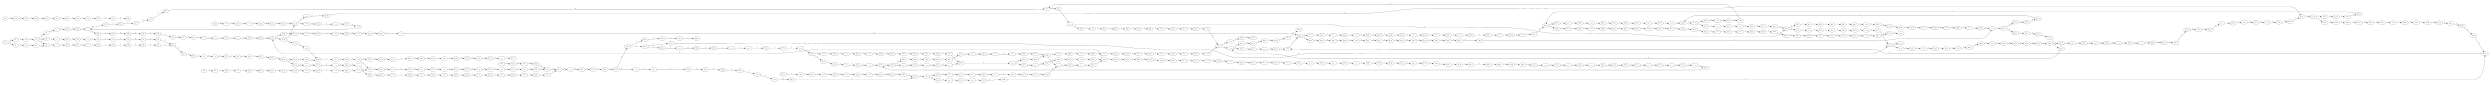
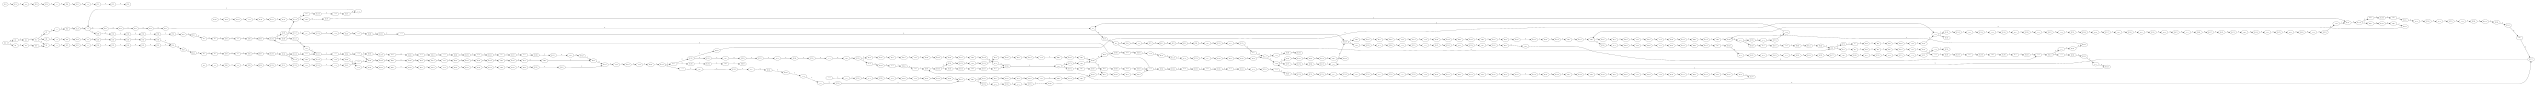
node "S373": added
